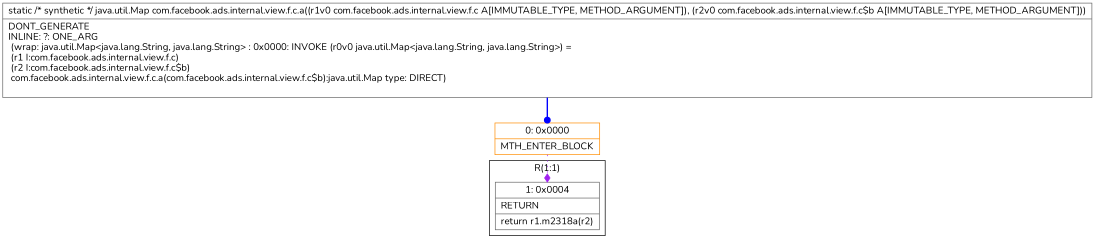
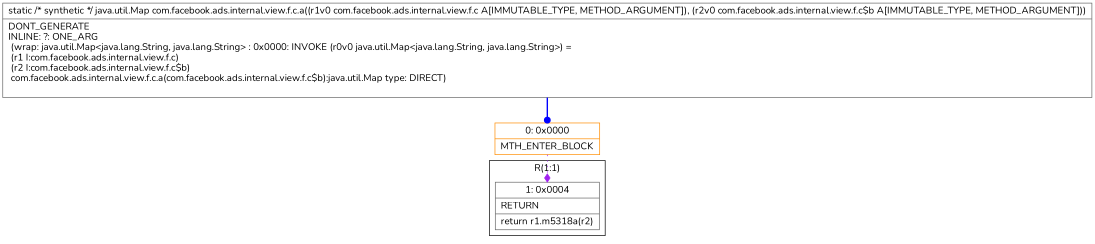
node "1: 0x0004": text "return r1.m2318a(r2)" -> "return r1.m5318a(r2)"
